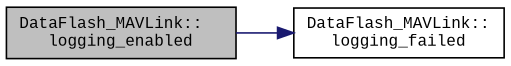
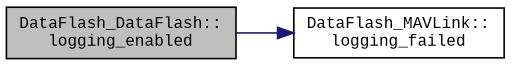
node "DataFlash_MAVLink:: logging_enabled": label "DataFlash_MAVLink:: logging_enabled" -> "DataFlash_DataFlash:: logging_enabled"
